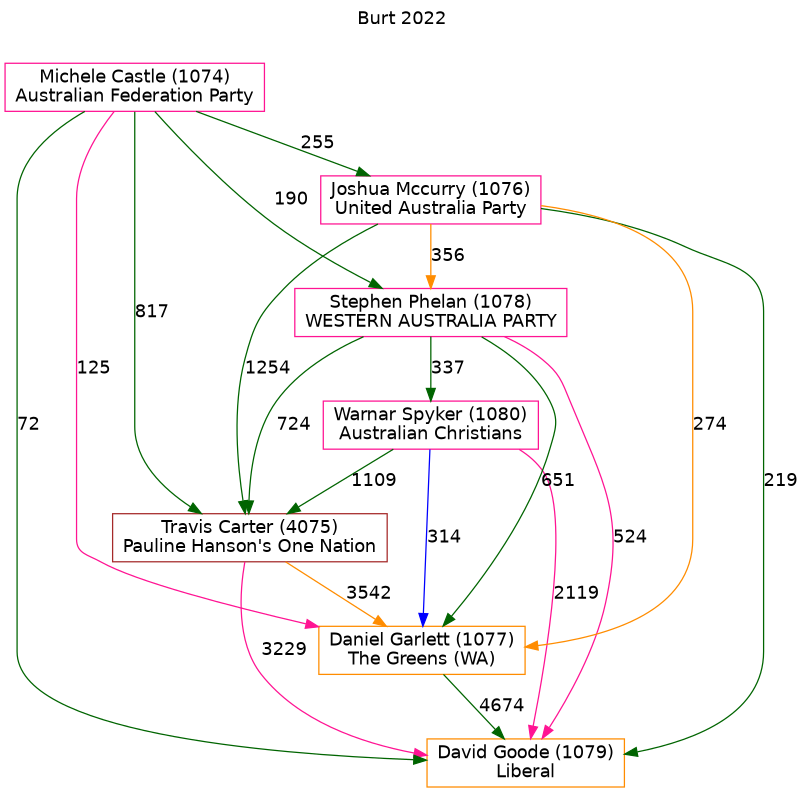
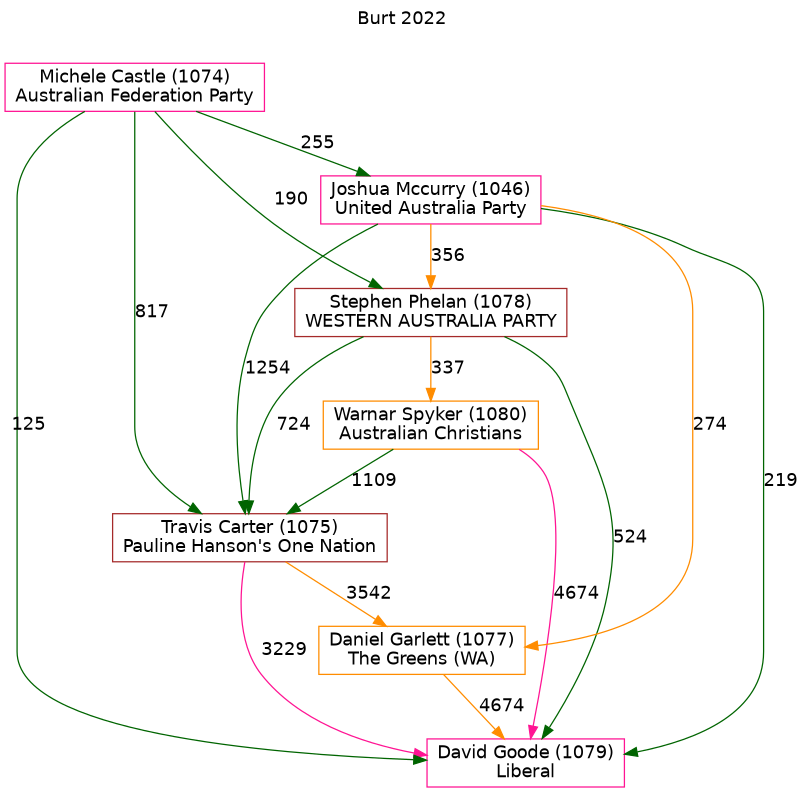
node "Joshua Mccurry (1076) United Australia Party": label "Joshua Mccurry (1076) United Australia Party" -> "Joshua Mccurry (1046) United Australia Party"
node "Stephen Phelan (1078) WESTERN AUSTRALIA PARTY": color deeppink -> brown
edge "Stephen Phelan (1078) WESTERN AUSTRALIA PARTY" -> "Warnar Spyker (1080) Australian Christians": color darkgreen -> darkorange
edge "Michele Castle (1074) Australian Federation Party" -> "David Goode (1079) Liberal": label "72" -> "125"
node "Warnar Spyker (1080) Australian Christians": color deeppink -> darkorange
edge "Michele Castle (1074) Australian Federation Party" -> "Daniel Garlett (1077) The Greens (WA)": removed, label "125"
edge "Stephen Phelan (1078) WESTERN AUSTRALIA PARTY" -> "Daniel Garlett (1077) The Greens (WA)": removed, label "651"
edge "Stephen Phelan (1078) WESTERN AUSTRALIA PARTY" -> "David Goode (1079) Liberal": color deeppink -> darkgreen
edge "Warnar Spyker (1080) Australian Christians" -> "Daniel Garlett (1077) The Greens (WA)": removed, label "314"
node "Travis Carter (4075) Pauline Hanson's One Nation": label "Travis Carter (4075) Pauline Hanson's One Nation" -> "Travis Carter (1075) Pauline Hanson's One Nation"
edge "Warnar Spyker (1080) Australian Christians" -> "David Goode (1079) Liberal": label "2119" -> "4674"
edge "Daniel Garlett (1077) The Greens (WA)" -> "David Goode (1079) Liberal": color darkgreen -> darkorange
node "David Goode (1079) Liberal": color darkorange -> deeppink
